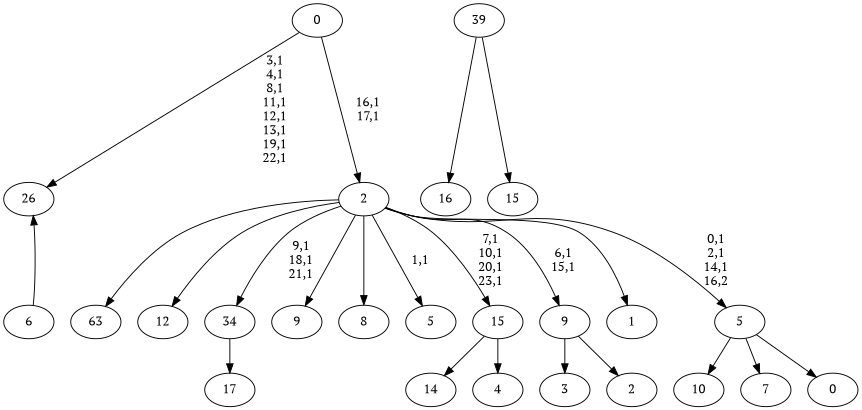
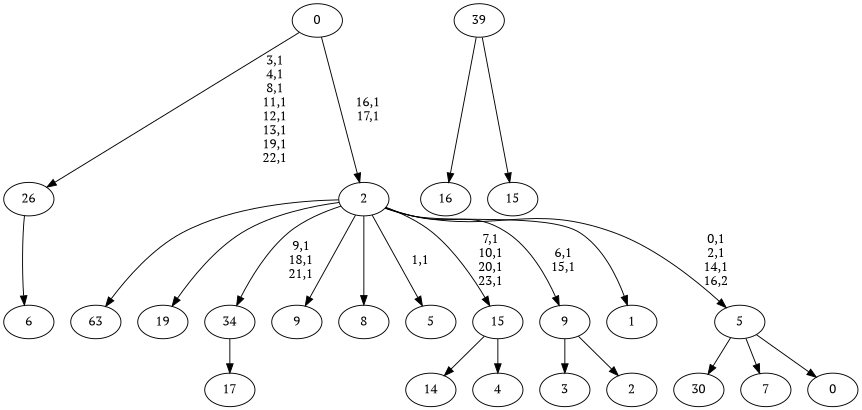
edge "6" -> "26": reversed
node "12": label "12" -> "19"
node "10": label "10" -> "30"
